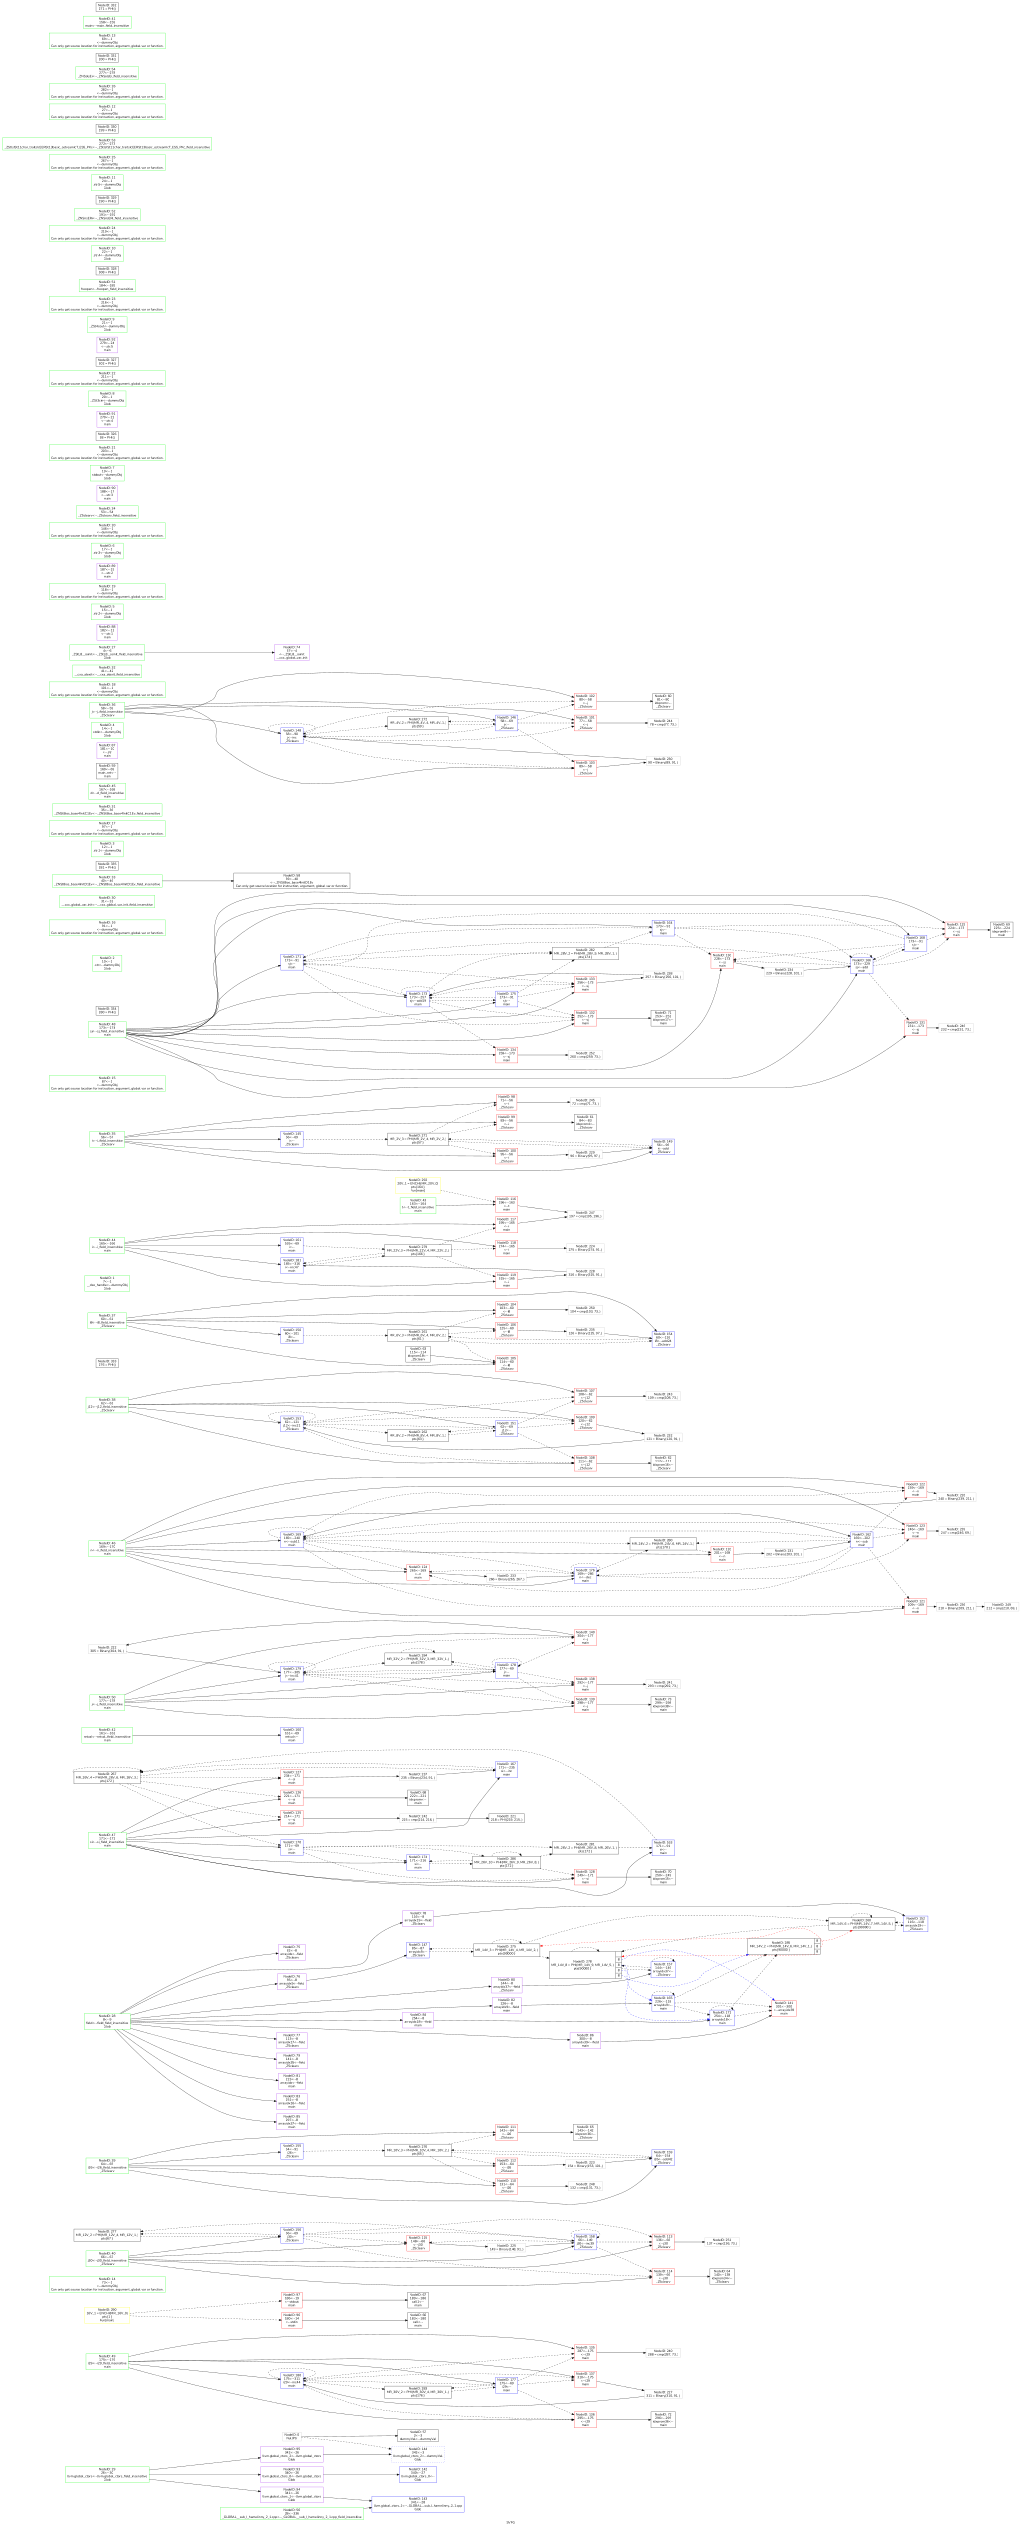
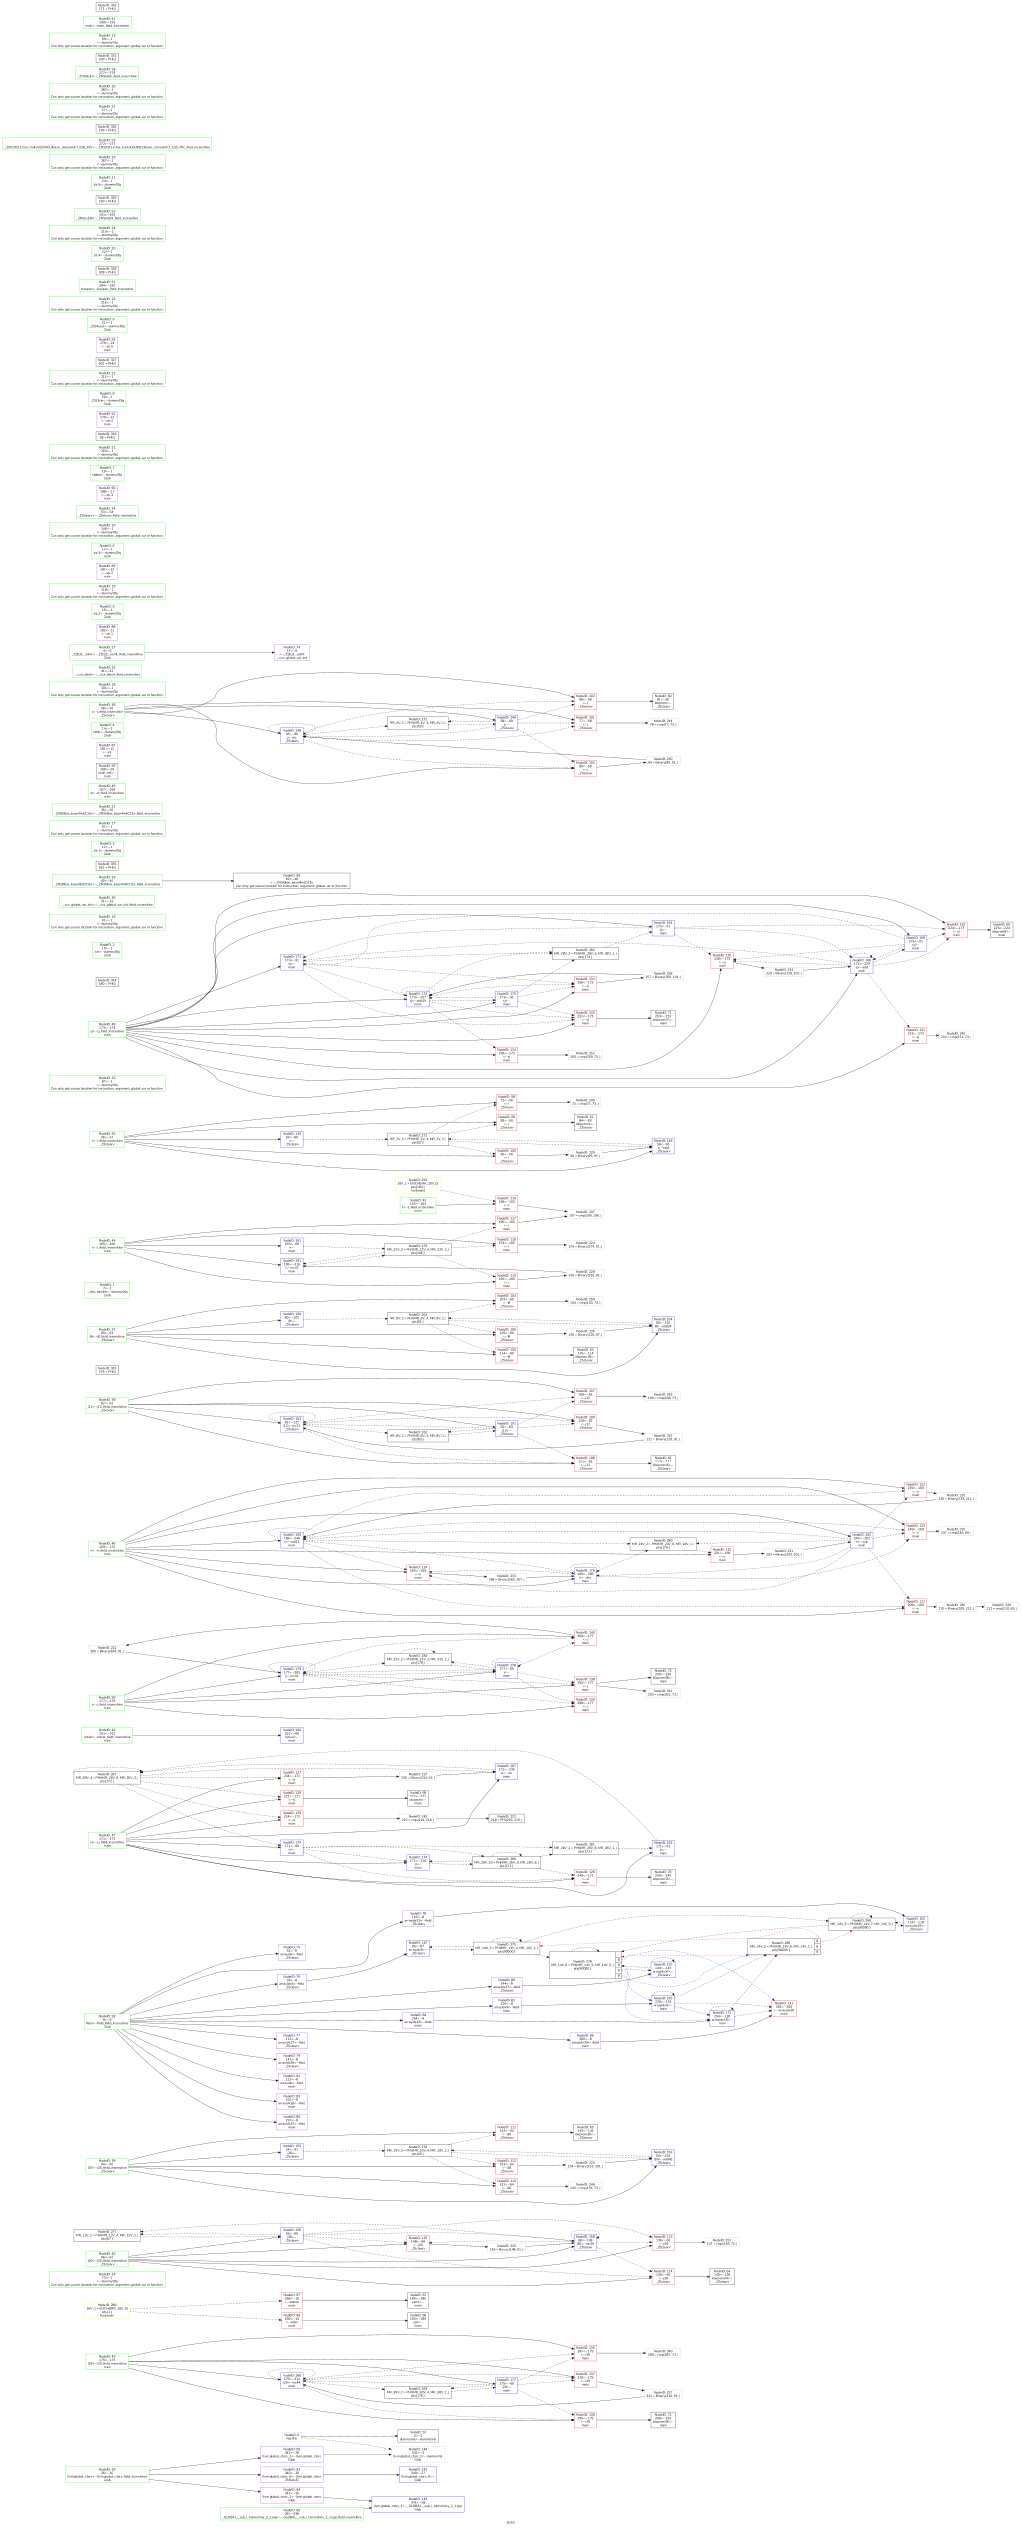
edge "NodeID: 63" -> "NodeID: 105": reversed
edge "NodeID: 139" -> "NodeID: 73": now "NodeID: 138" -> "NodeID: 73"
node "NodeID: 93": text "Glob" -> "ZNSolsEi"
